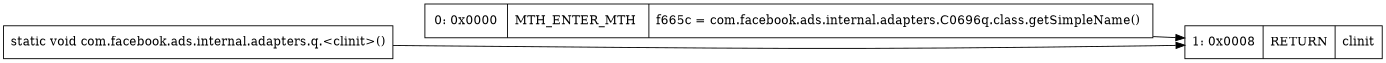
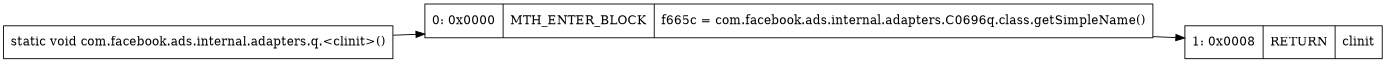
node "0: 0x0000": text "MTH_ENTER_MTH" -> "MTH_ENTER_BLOCK"
edge "static void com.facebook.ads.internal.adapters.q.<clinit>()" -> "1: 0x0008": now "static void com.facebook.ads.internal.adapters.q.<clinit>()" -> "0: 0x0000"
